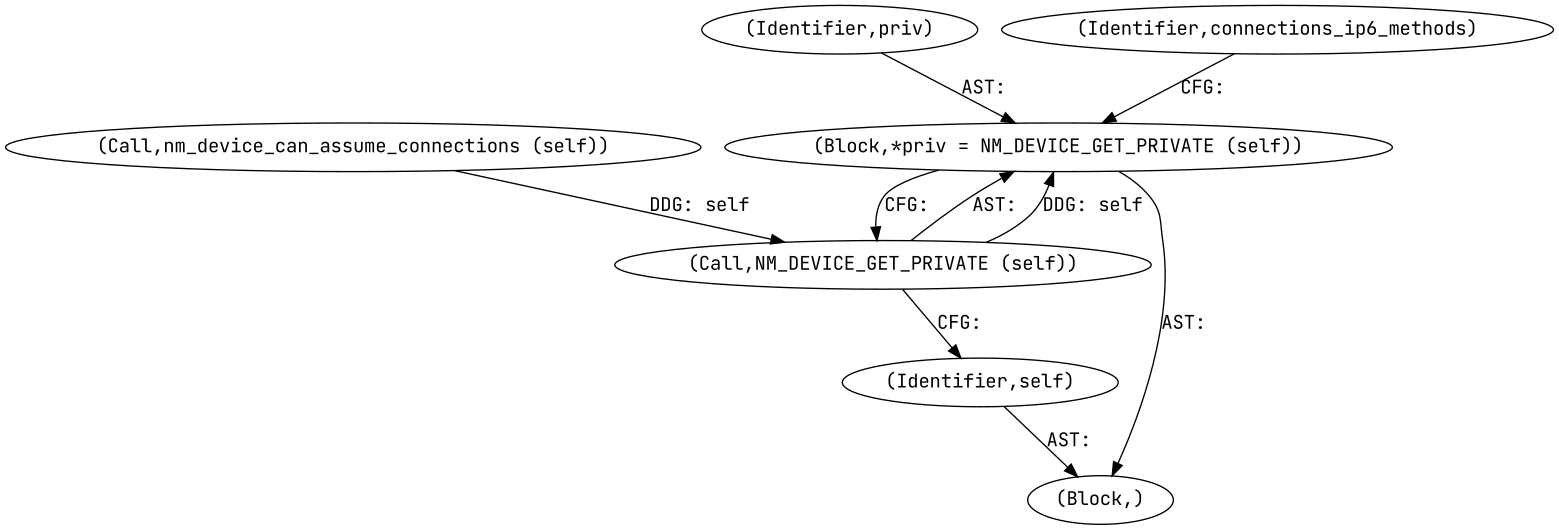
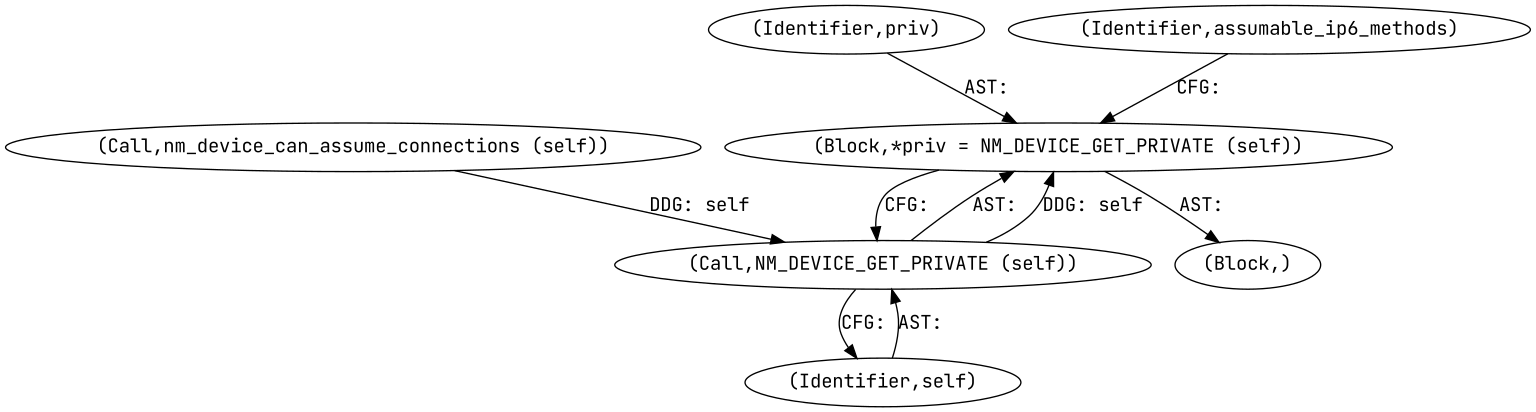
node "(Identifier,connections_ip6_methods)": label "(Identifier,connections_ip6_methods)" -> "(Identifier,assumable_ip6_methods)"
edge "(Identifier,self)" -> "(Block,)": now "(Identifier,self)" -> "(Call,NM_DEVICE_GET_PRIVATE (self))"
